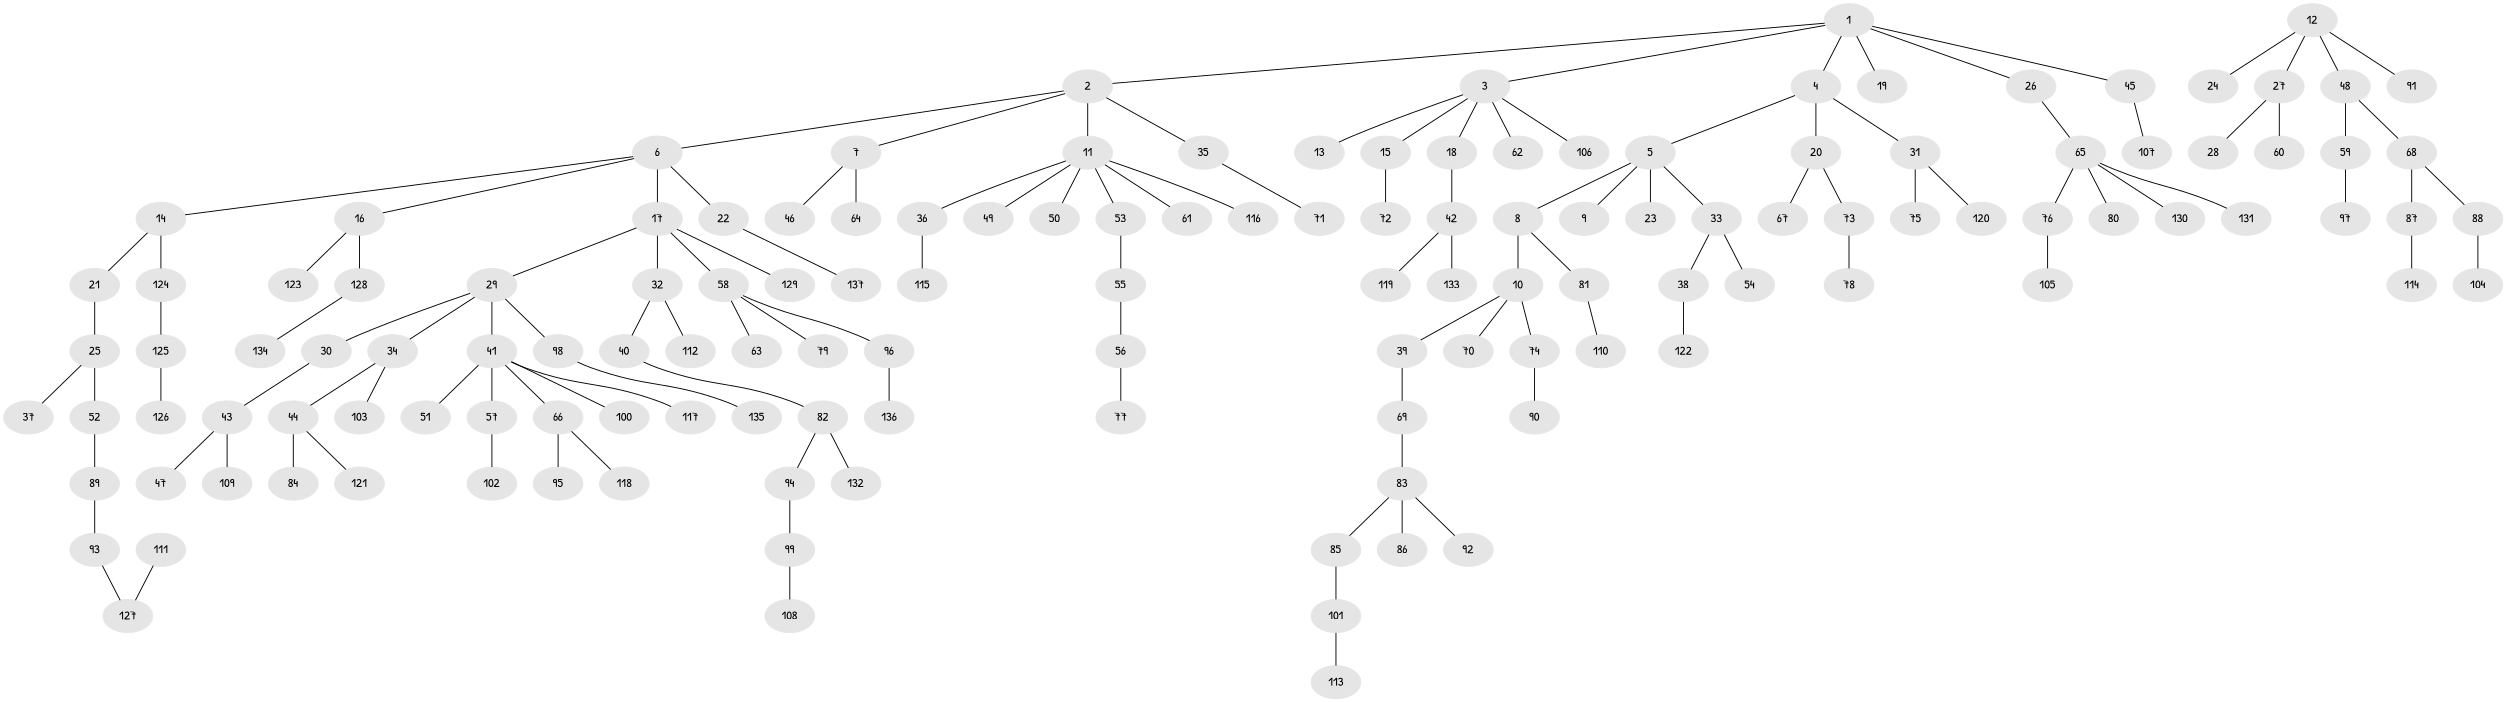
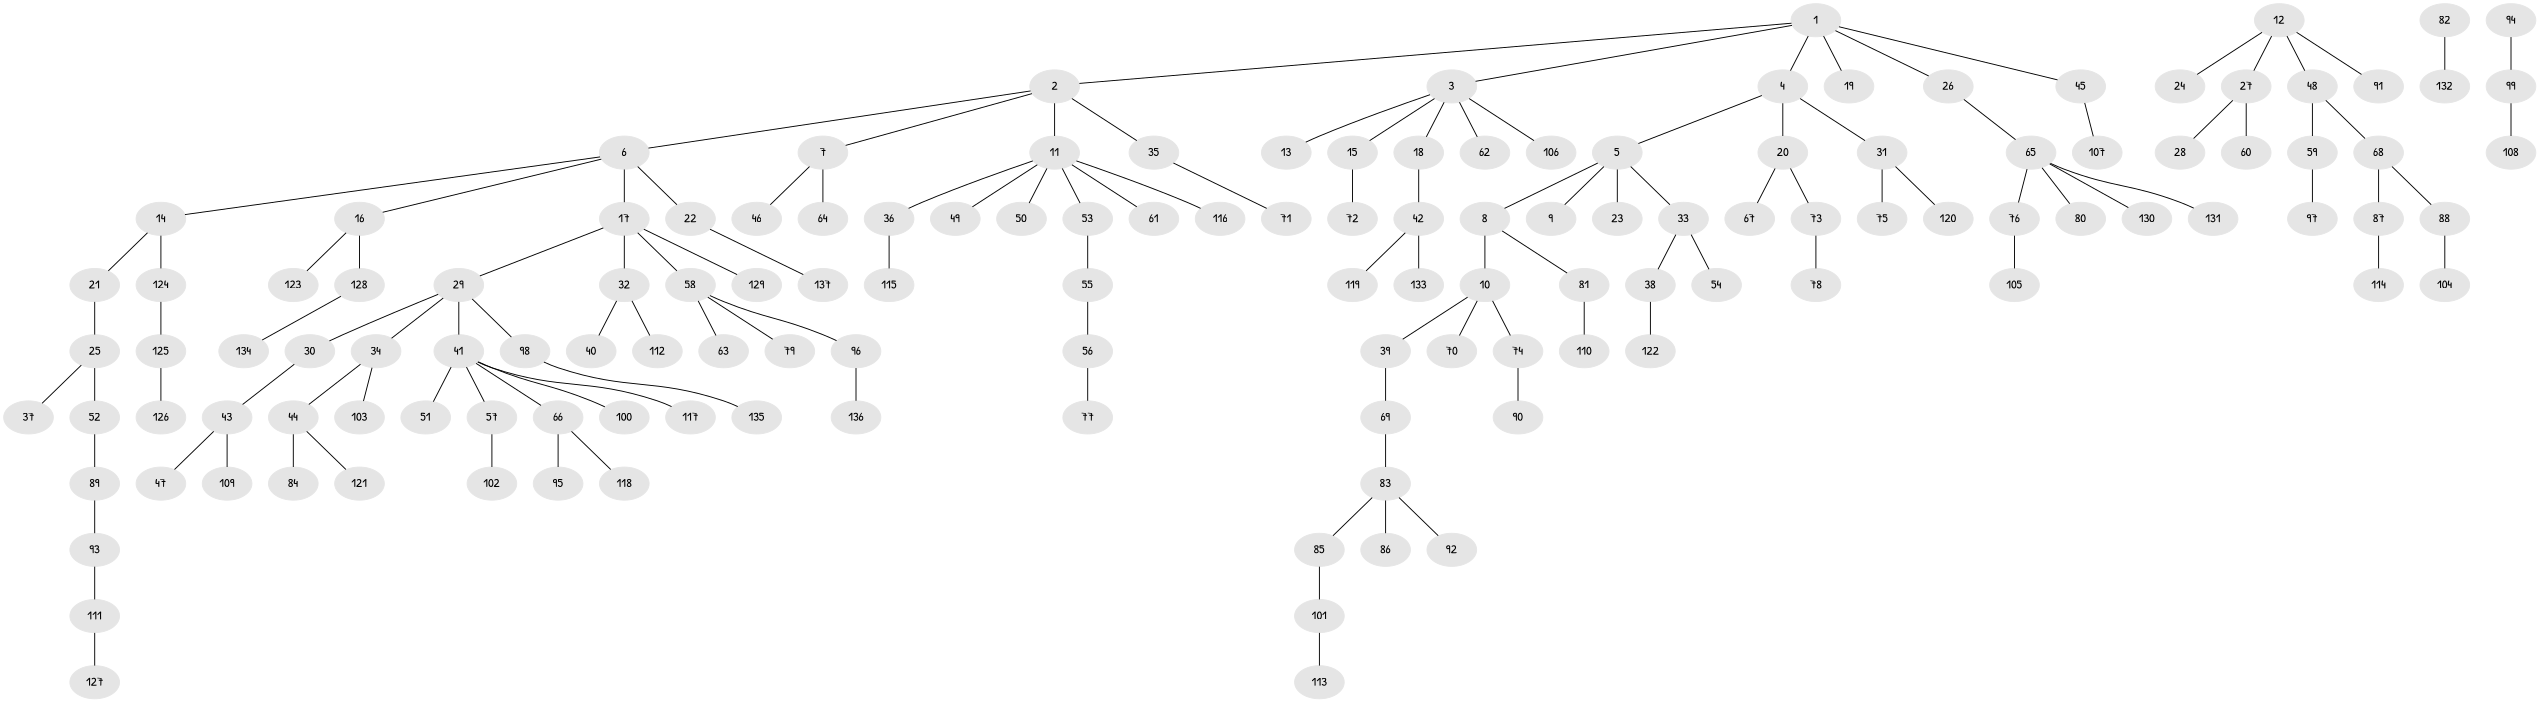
edge "40" -- "82": removed
edge "82" -- "94": removed
edge "93" -- "127": now "93" -- "111"
